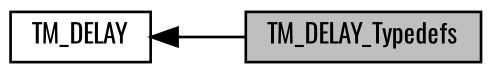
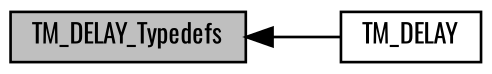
edge "TM_DELAY_Typedefs" -> "TM_DELAY": reversed
